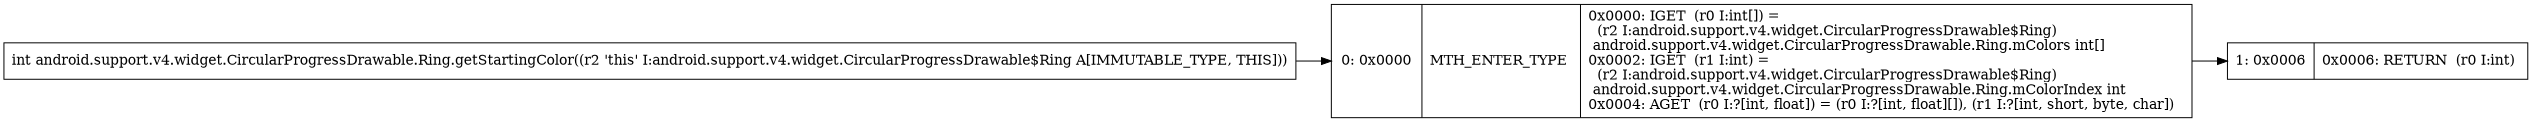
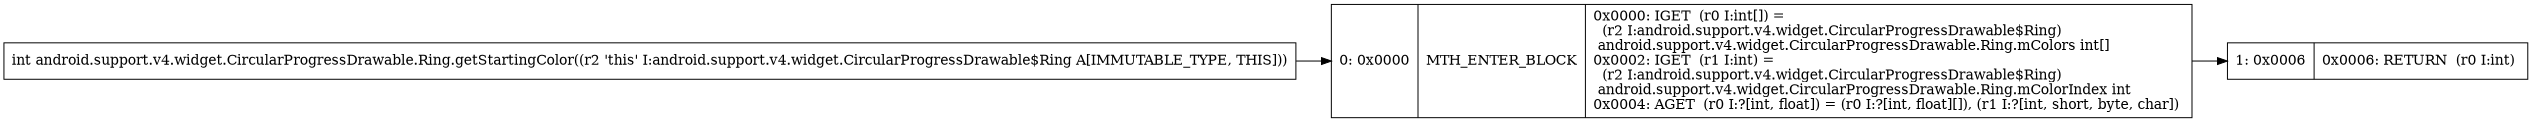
node "0: 0x0000": text "MTH_ENTER_TYPE" -> "MTH_ENTER_BLOCK"
